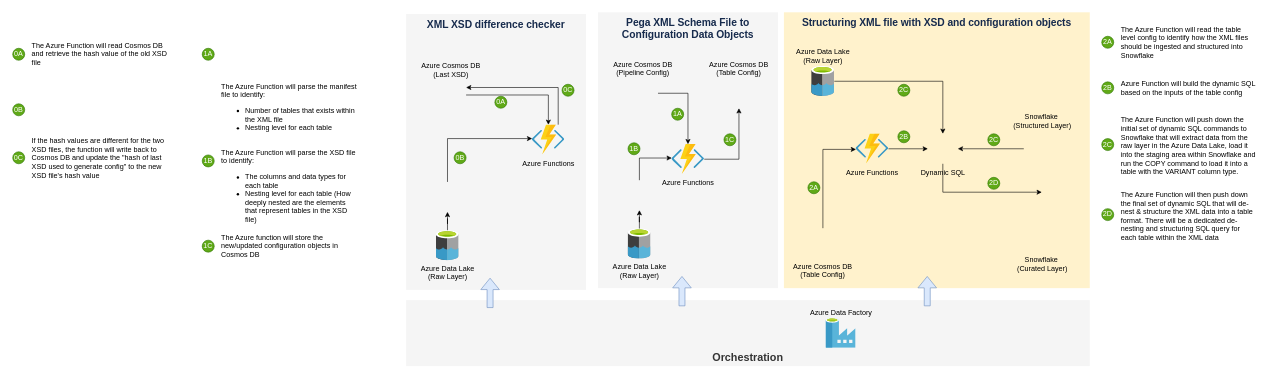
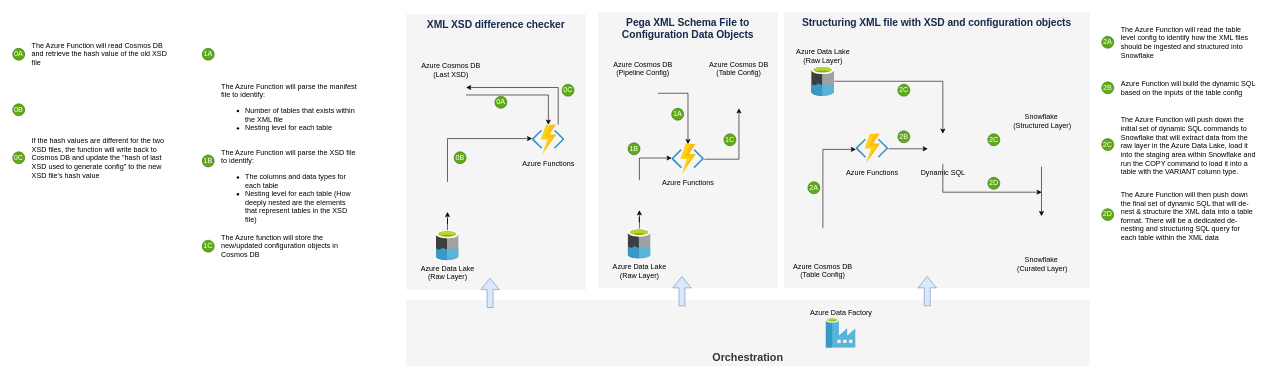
node "Structuring XML file with XSD and configuration objects": fillcolor #fff2cc -> #f5f5f5
edge "Snowflake (Structured Layer)" -> "Dynamic SQL": now "Snowflake (Structured Layer)" -> "Snowflake (Curated Layer)"
